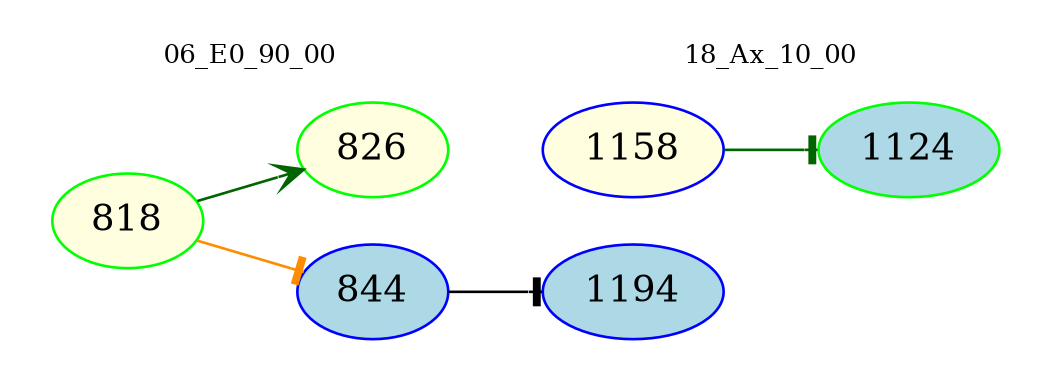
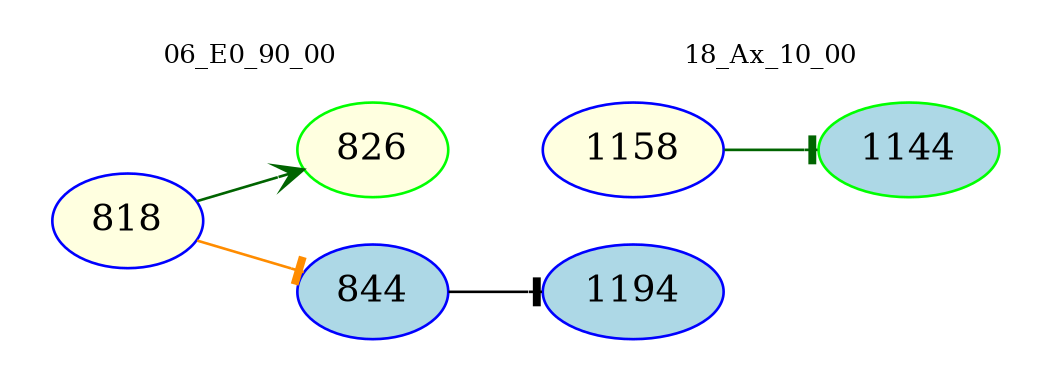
node "1124": label "1124" -> "1144"
node "818": color green -> blue
